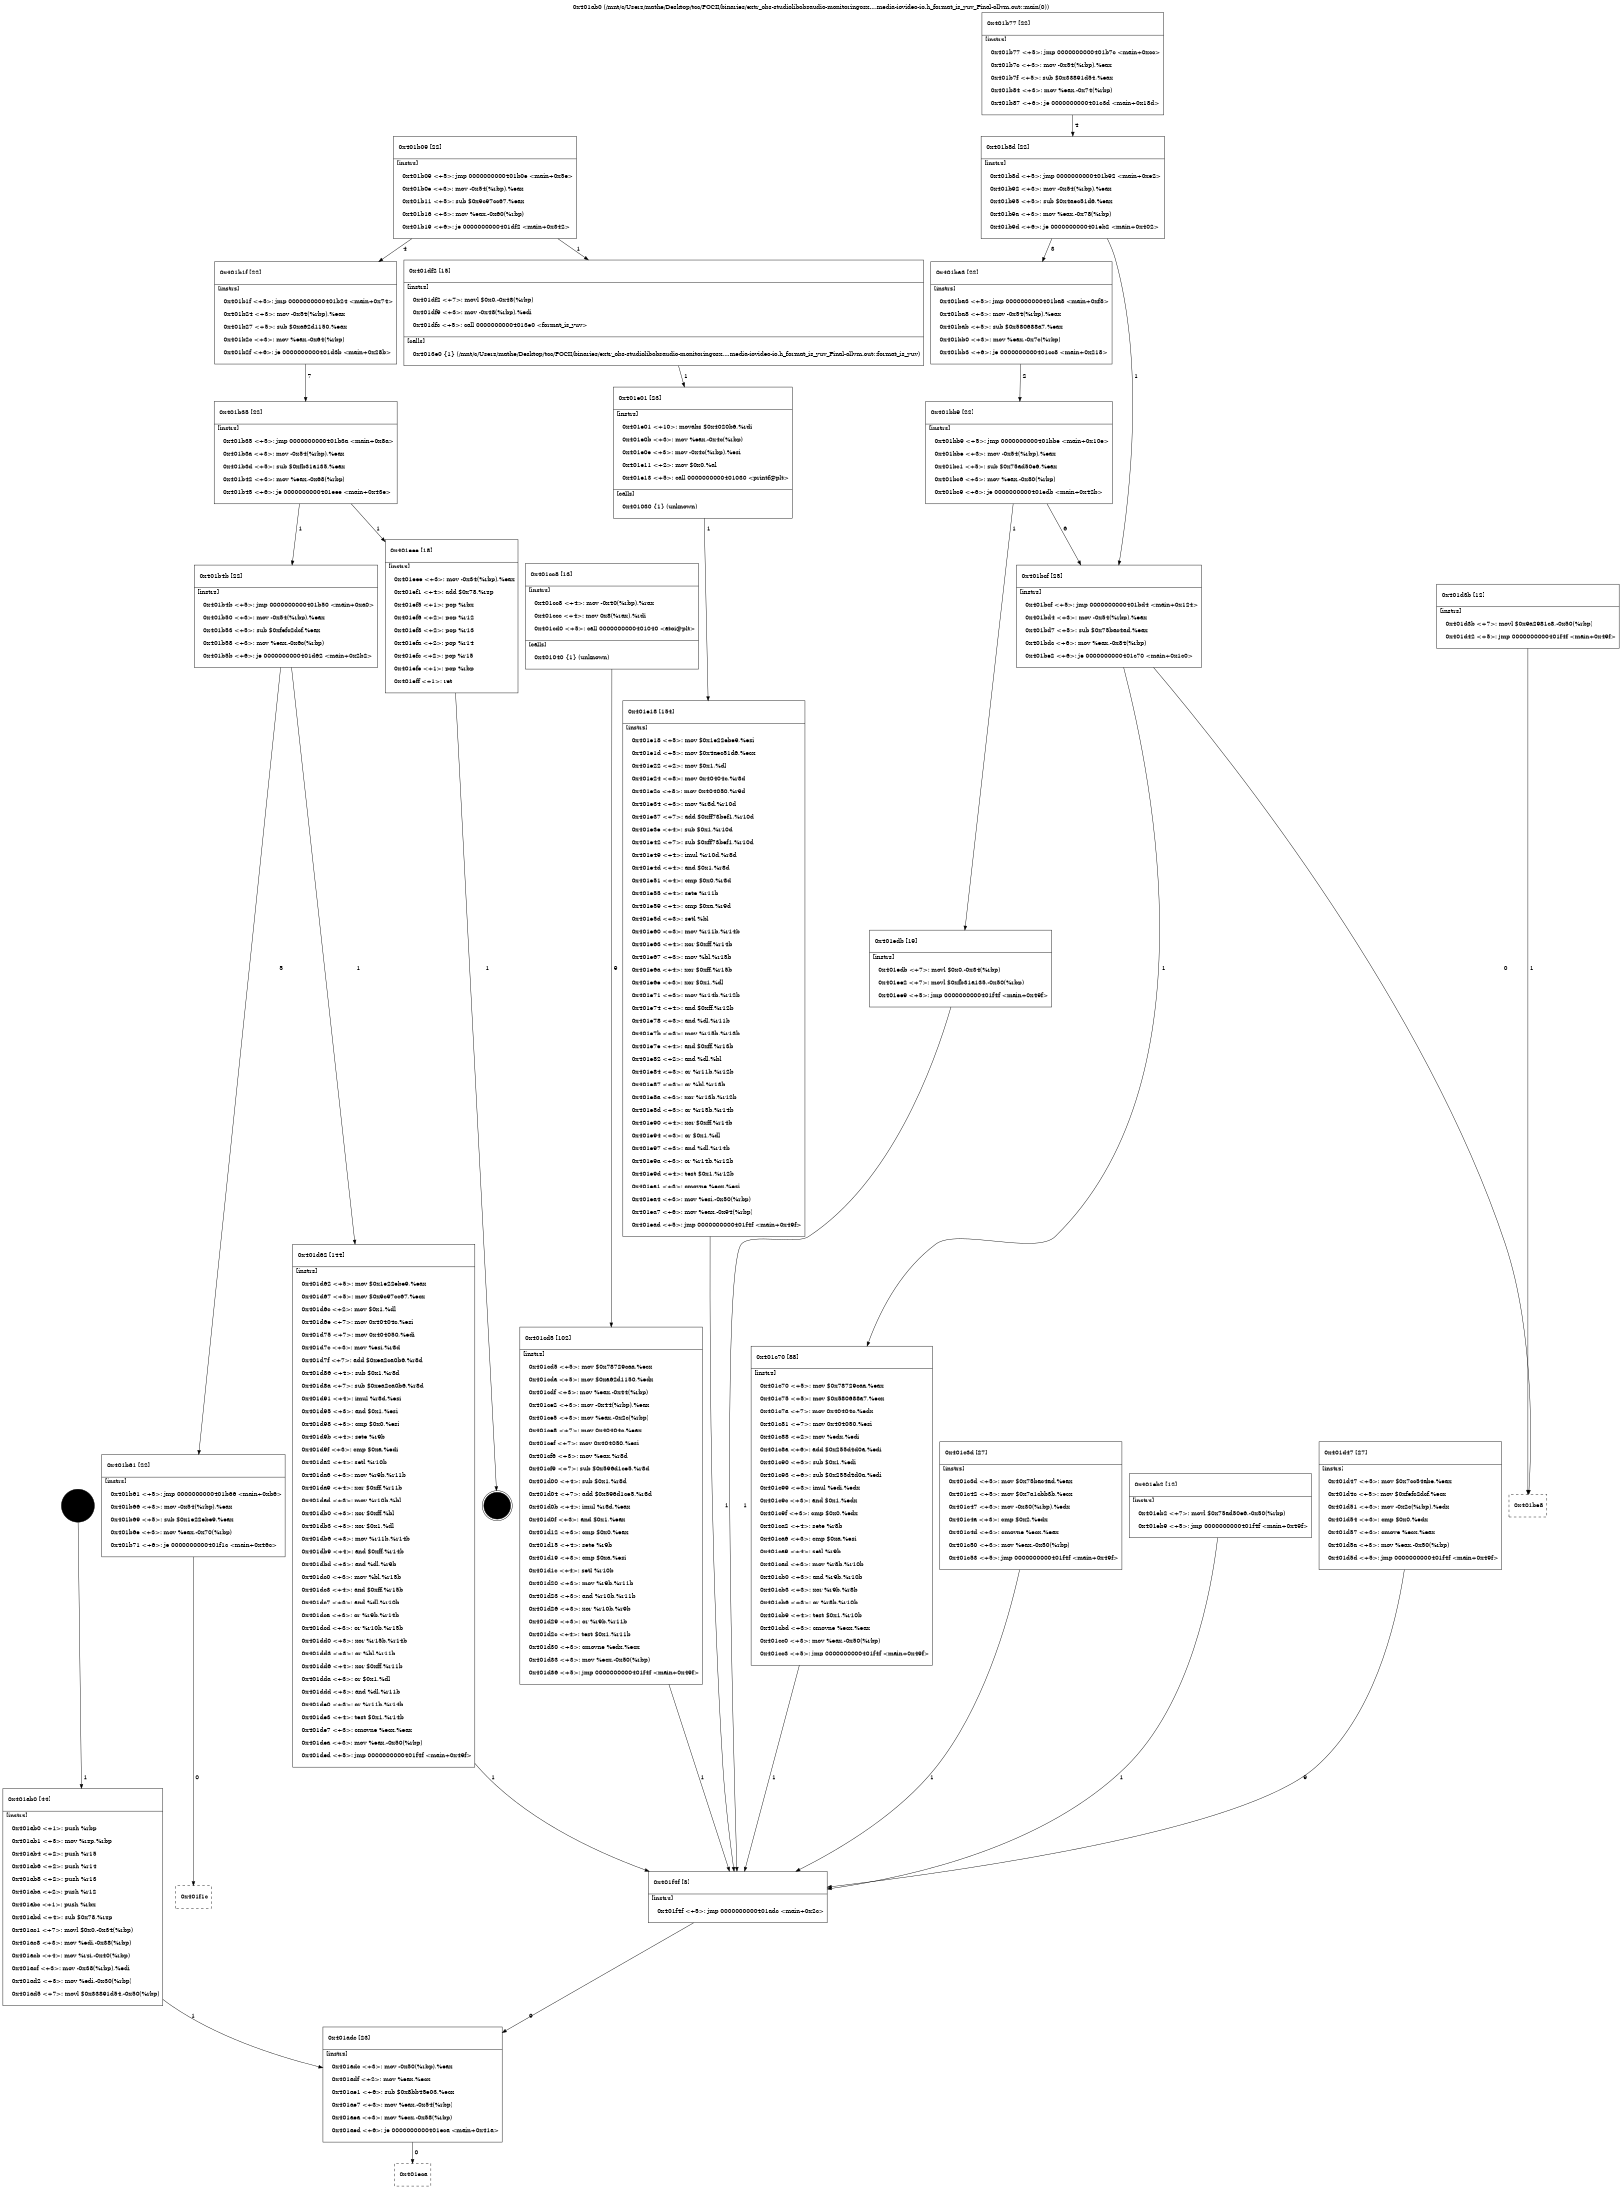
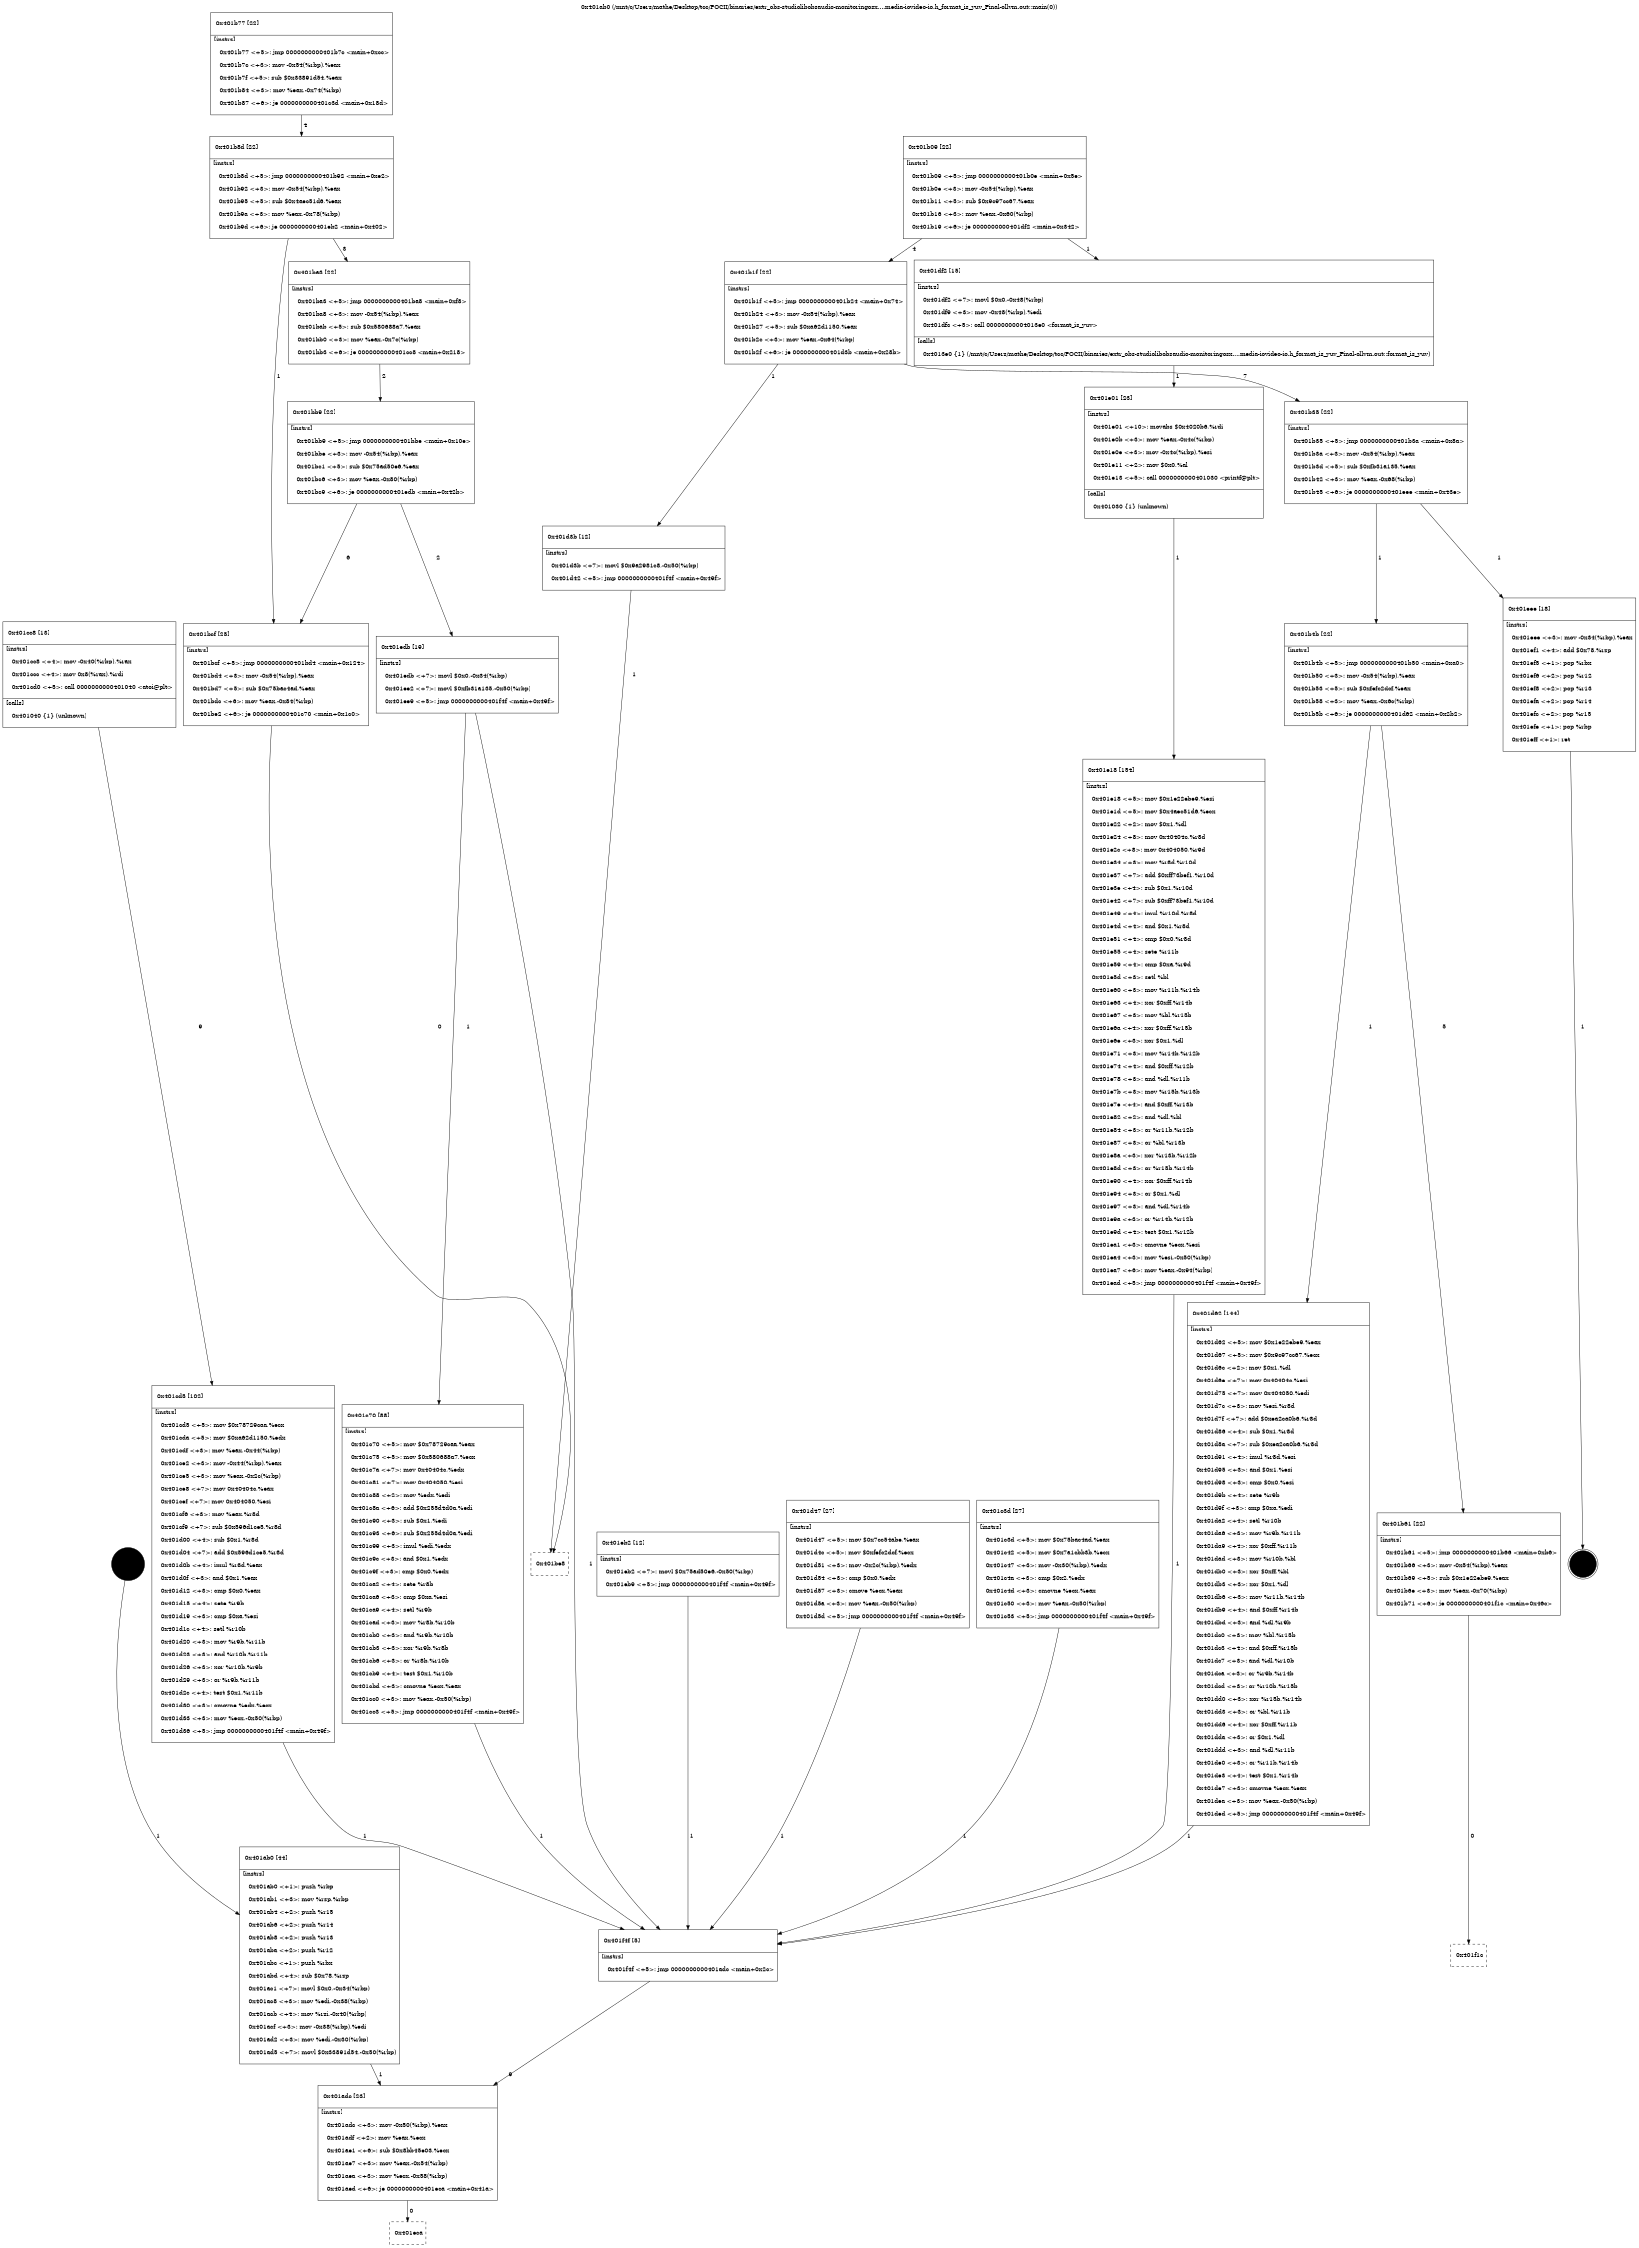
edge "0x401b1f [22]" -> "0x401d3b [12]": added, label "1"
edge "0x401bb9 [22]" -> "0x401edb [19]": label " 1" -> " 2"
edge "0x401bcf [25]" -> "0x401c70 [88]": now "0x401edb [19]" -> "0x401c70 [88]"
edge "0x401d47 [27]" -> "0x401f4f [5]": label " 9" -> " 1"
